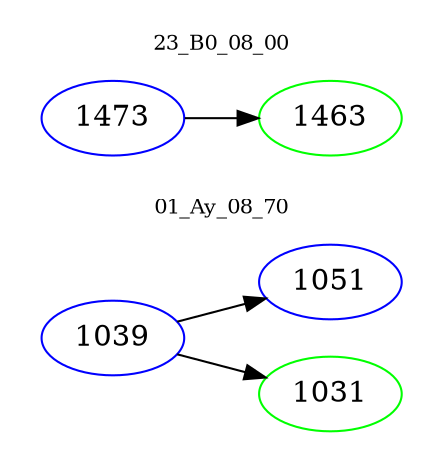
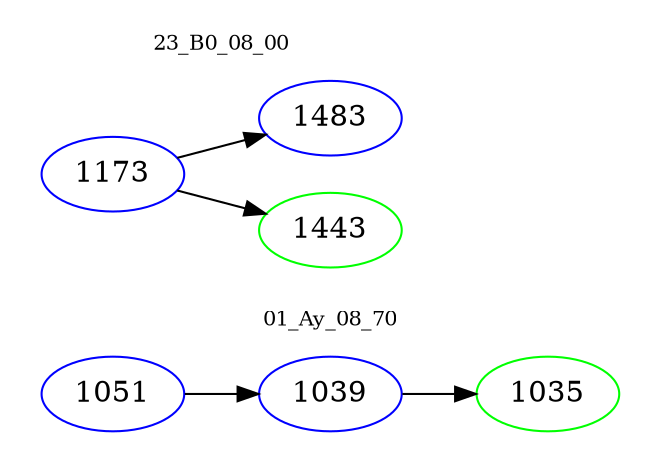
node "1473": label "1473" -> "1173"
node "1483": added
node "1463": label "1463" -> "1443"
edge "1039" -> "1051": reversed
node "1031": label "1031" -> "1035"
